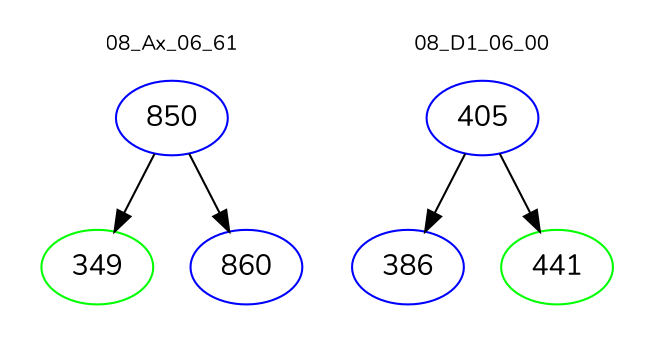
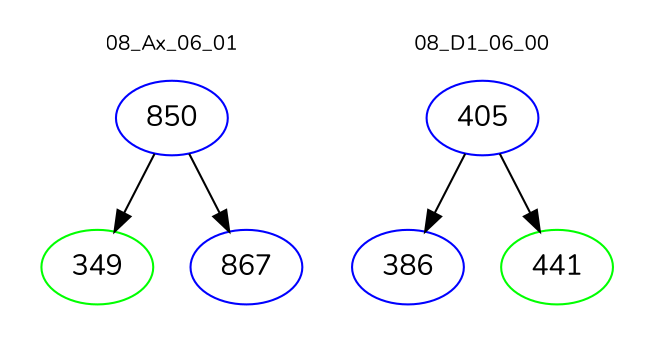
cluster "08_Ax_06_61": label "08_Ax_06_61" -> "08_Ax_06_01"
node "860": label "860" -> "867"
